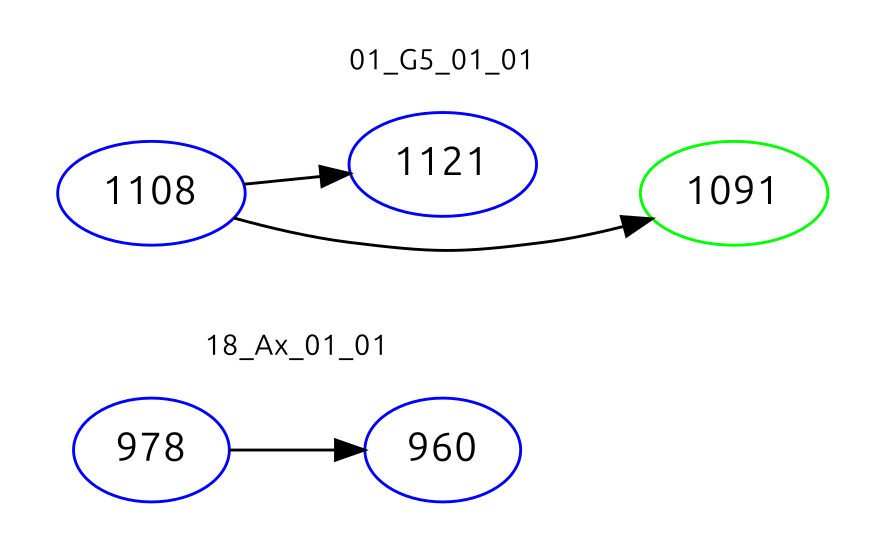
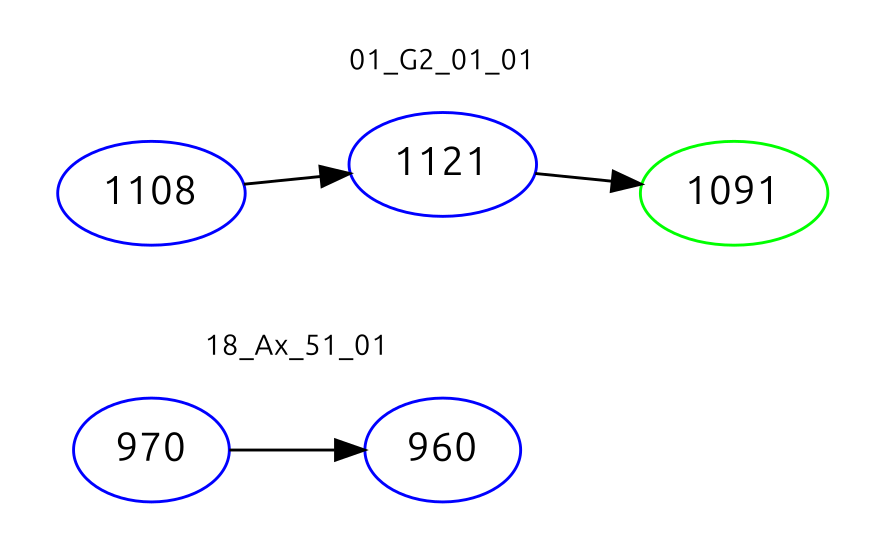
cluster "01_G5_01_01": label "01_G5_01_01" -> "01_G2_01_01"
edge "1108" -> "1091": now "1121" -> "1091"
cluster "18_Ax_01_01": label "18_Ax_01_01" -> "18_Ax_51_01"
node "978": label "978" -> "970"
